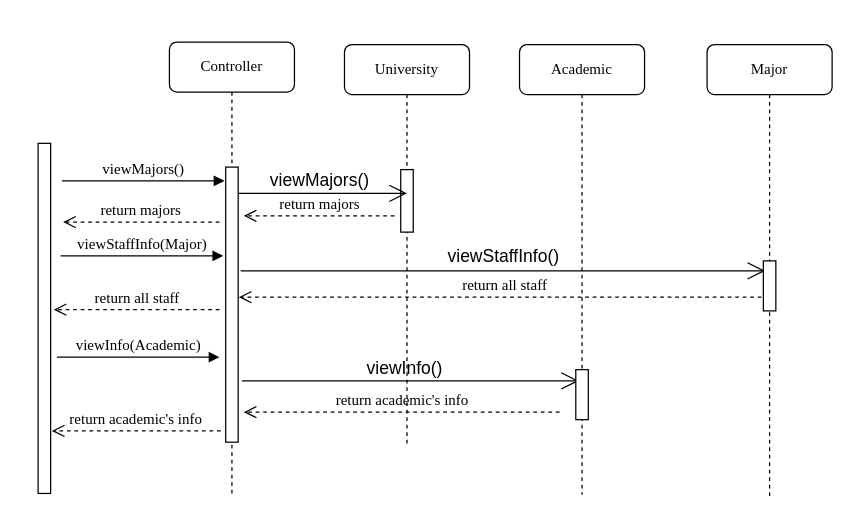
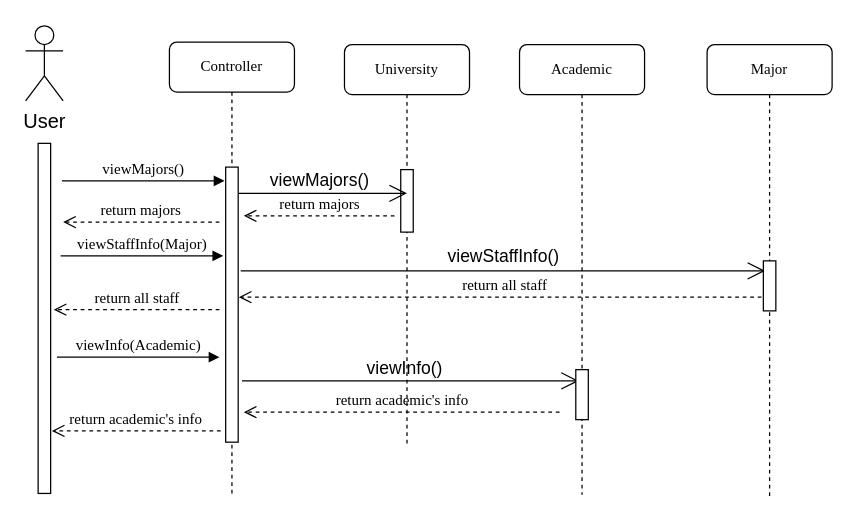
node "User": added
